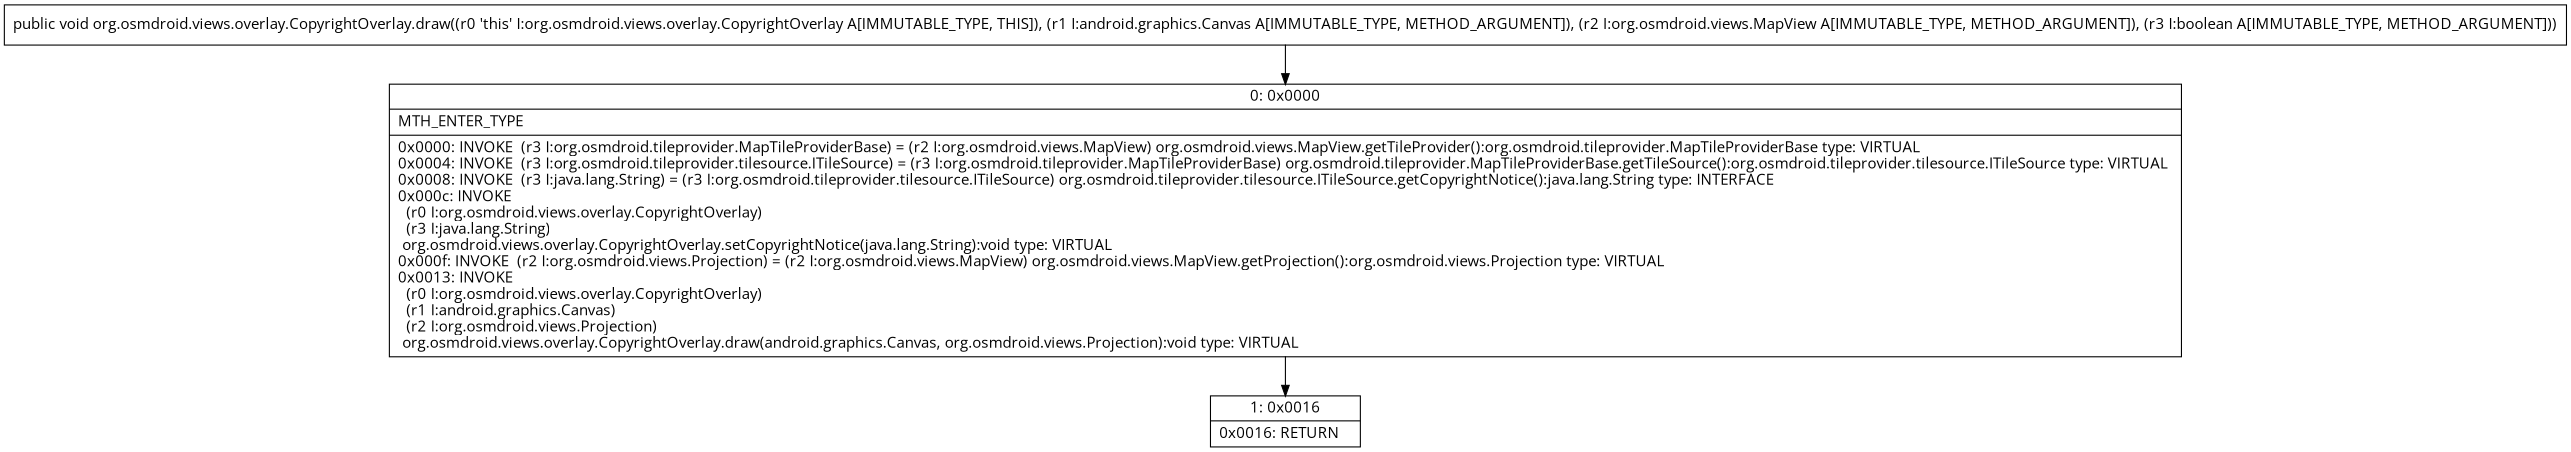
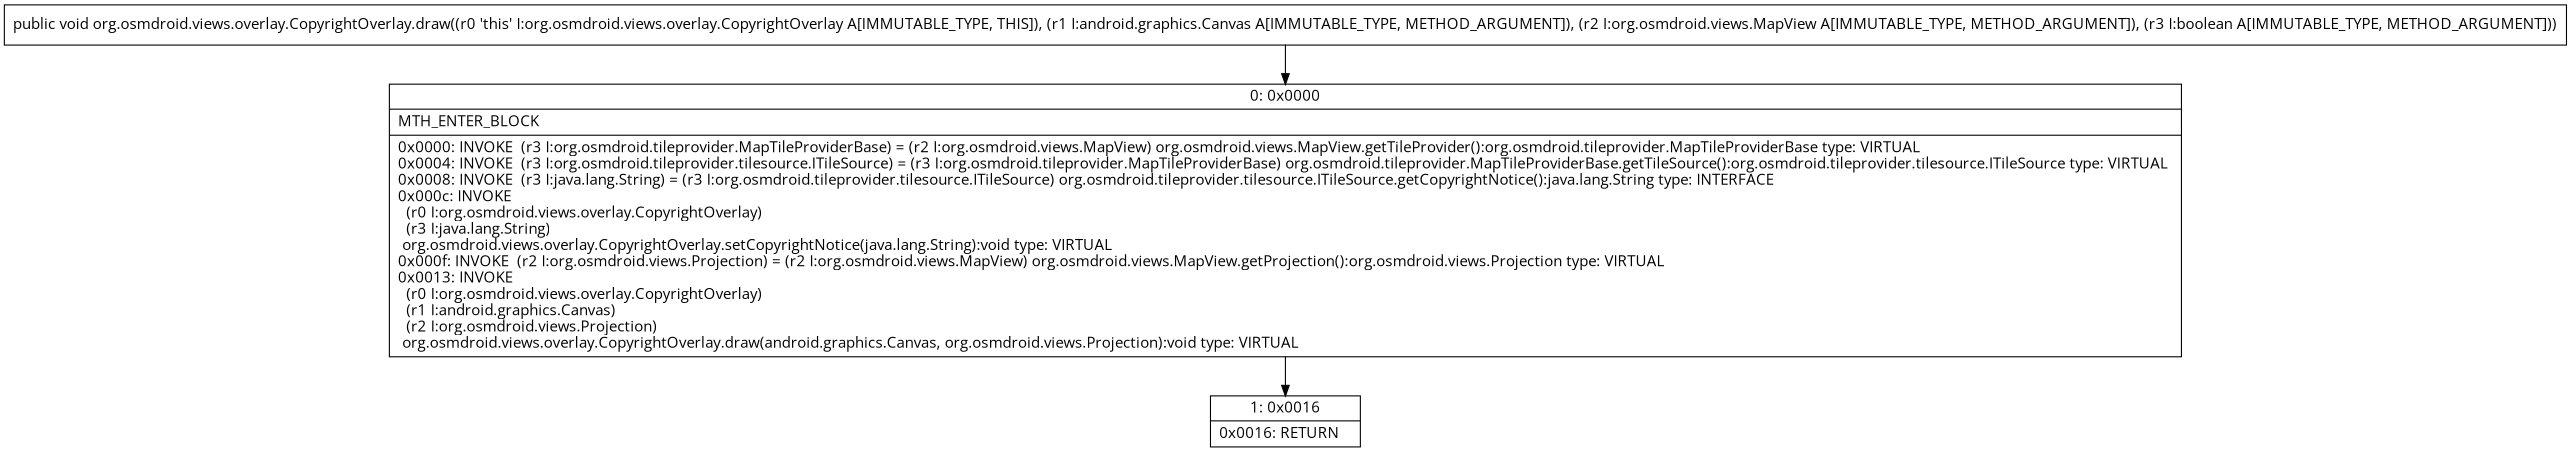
node "0: 0x0000": text "MTH_ENTER_TYPE" -> "MTH_ENTER_BLOCK"
